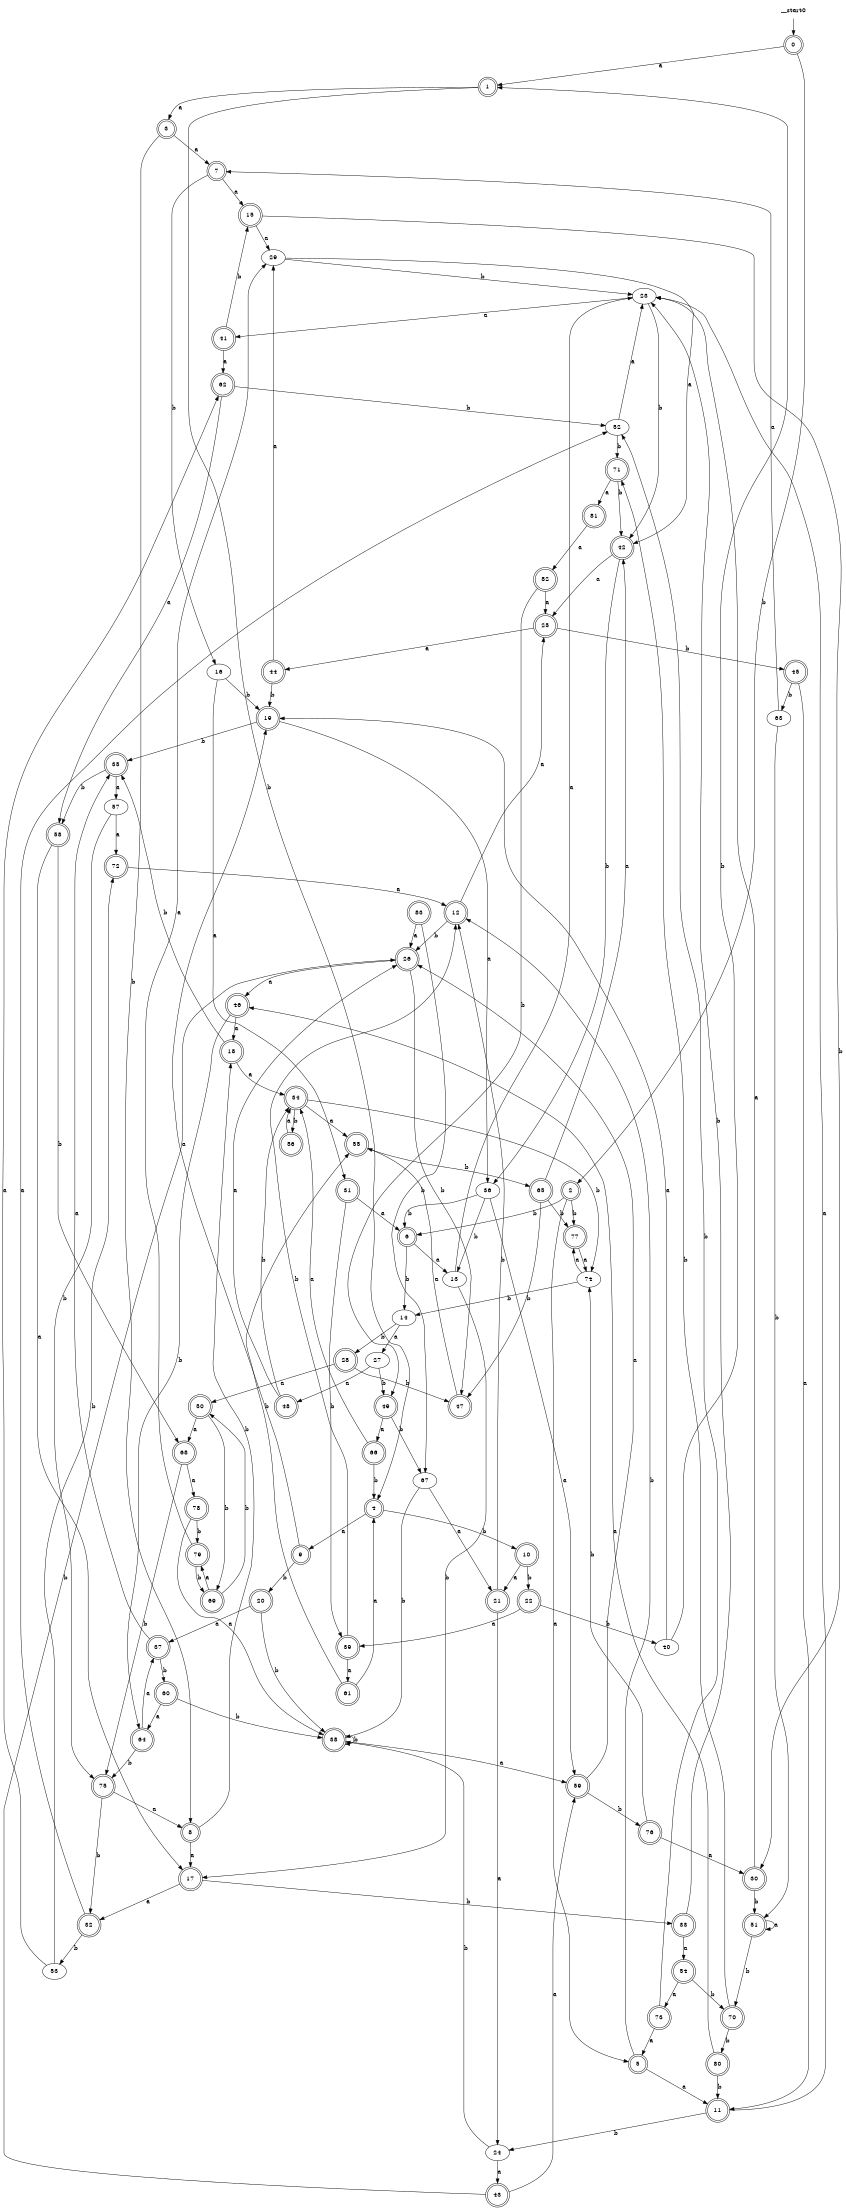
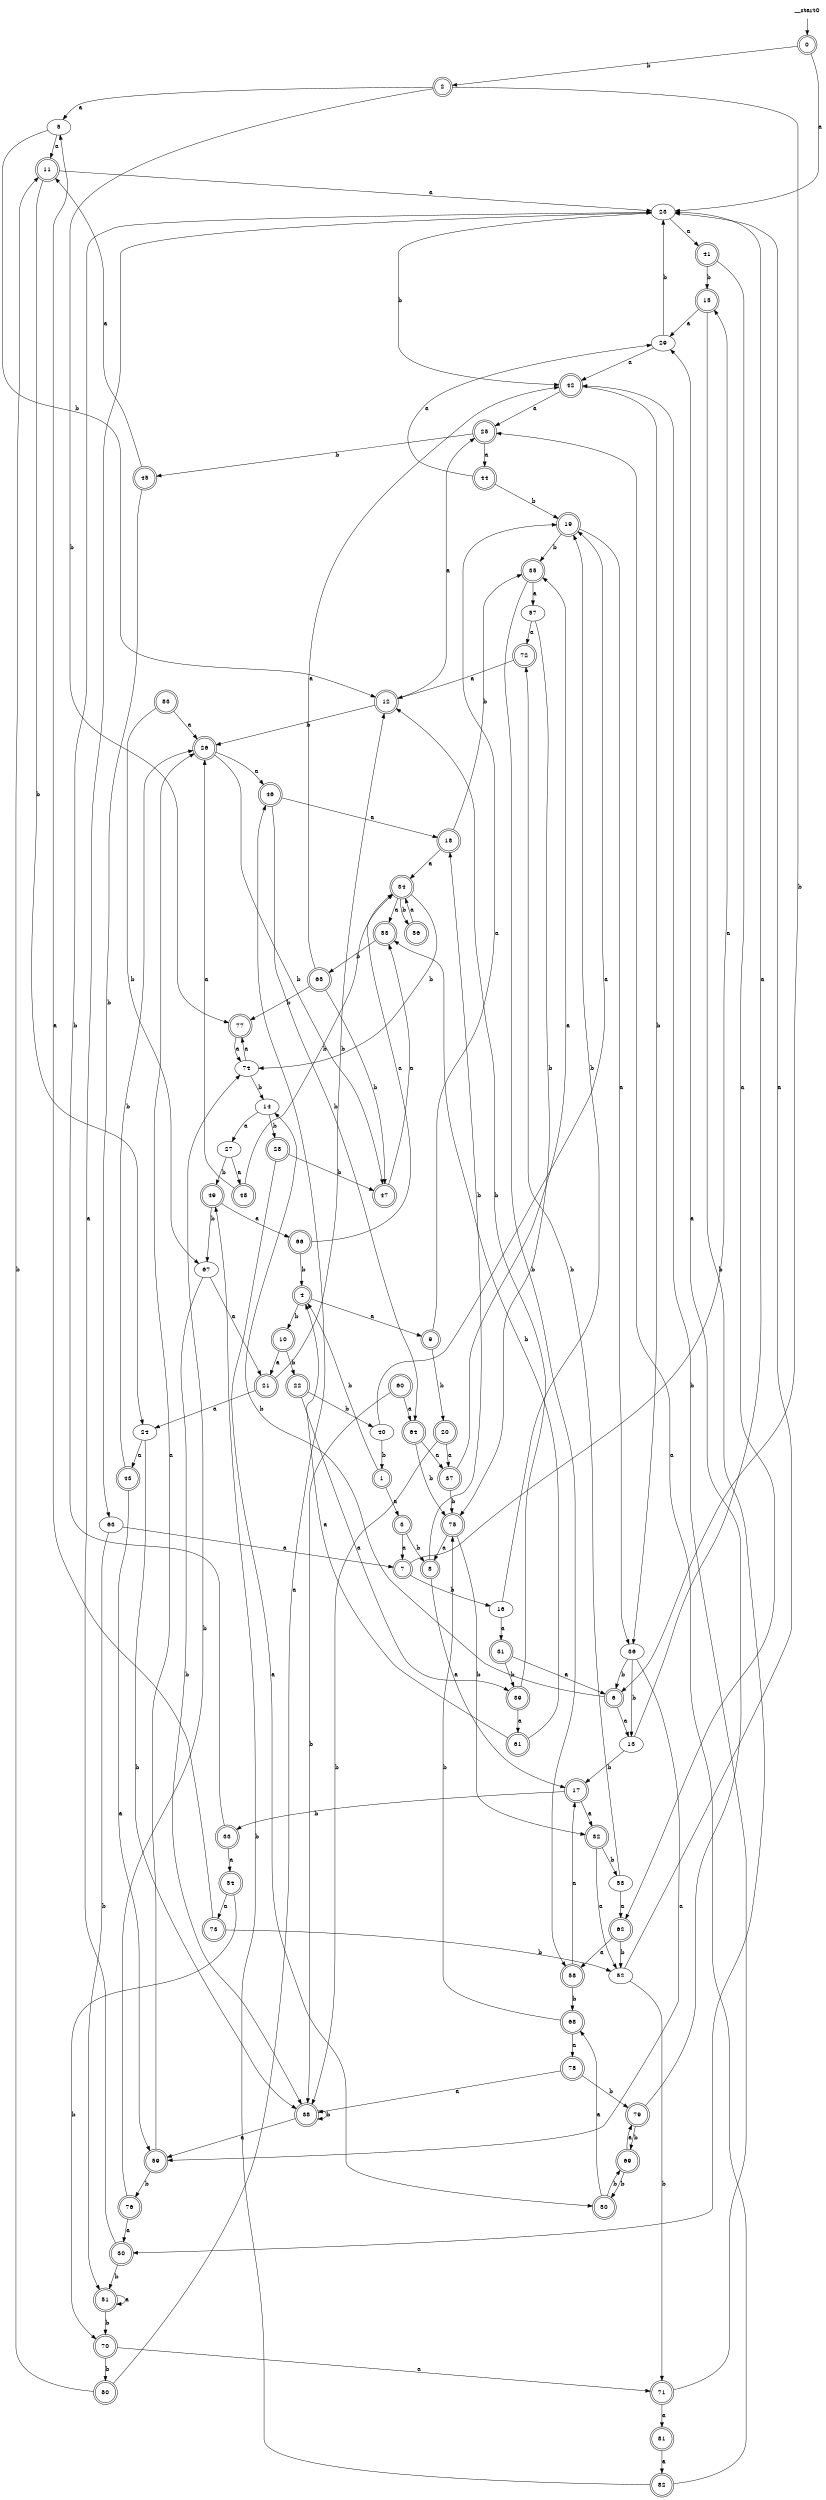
edge "0" -> "1": now "0" -> "23"
edge "70" -> "71": label "b" -> "a"
edge "37" -> "60": now "37" -> "75"
node "5": shape doublecircle -> ellipse
